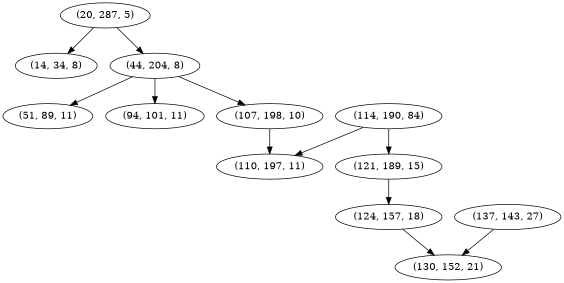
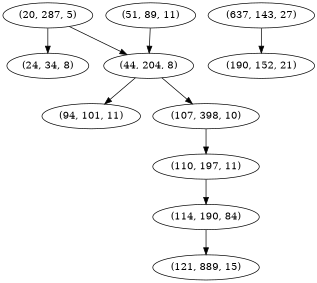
node "(14, 34, 8)": label "(14, 34, 8)" -> "(24, 34, 8)"
edge "(44, 204, 8)" -> "(51, 89, 11)": reversed
node "(107, 198, 10)": label "(107, 198, 10)" -> "(107, 398, 10)"
edge "(114, 190, 84)" -> "(110, 197, 11)": reversed
node "(121, 189, 15)": label "(121, 189, 15)" -> "(121, 889, 15)"
node "(124, 157, 18)": removed
node "(137, 143, 27)": label "(137, 143, 27)" -> "(637, 143, 27)"
node "(130, 152, 21)": label "(130, 152, 21)" -> "(190, 152, 21)"
